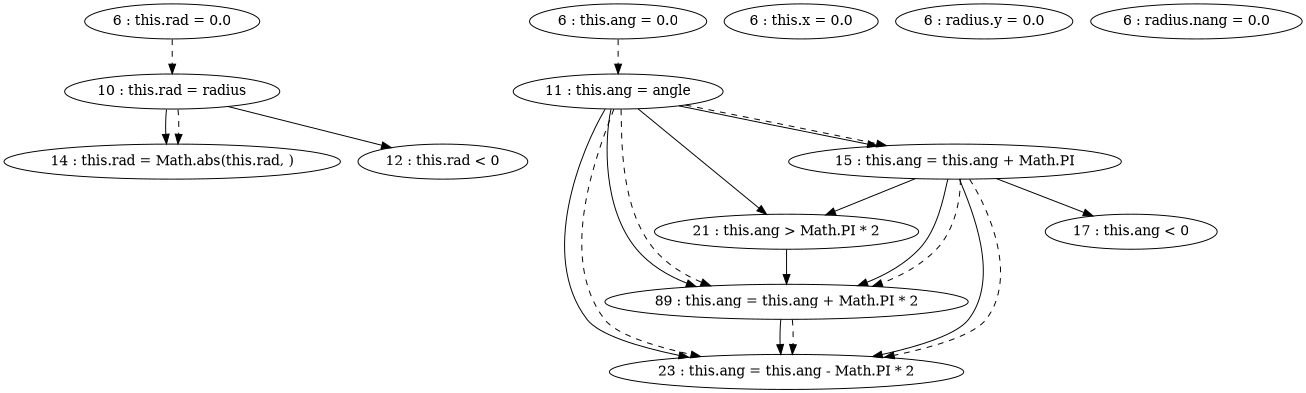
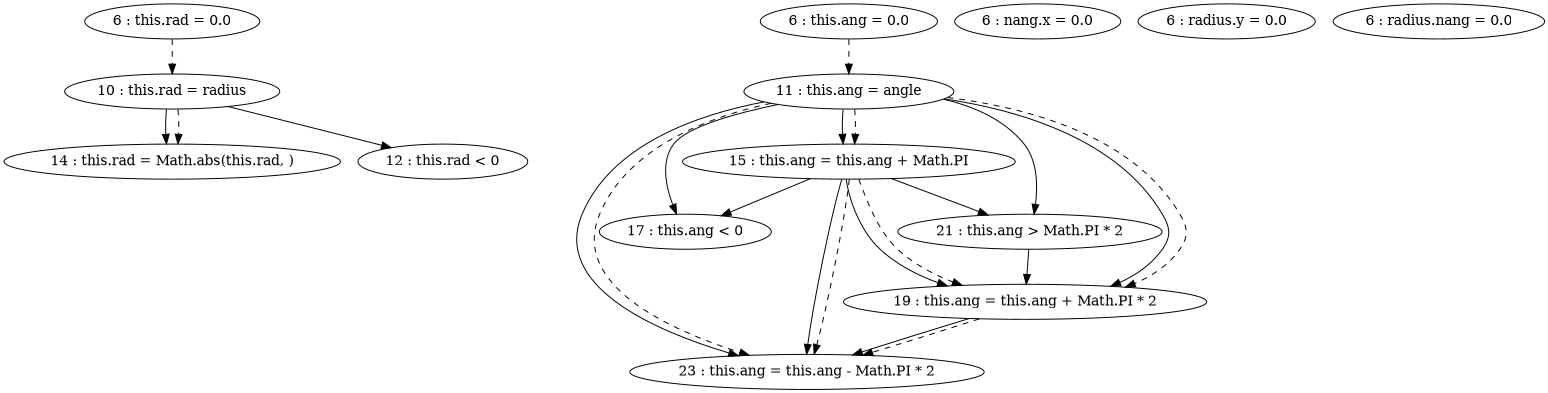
node "6 : this.x = 0.0": label "6 : this.x = 0.0" -> "6 : nang.x = 0.0"
edge "11 : this.ang = angle" -> "17 : this.ang < 0": added
node "89 : this.ang = this.ang + Math.PI * 2": label "89 : this.ang = this.ang + Math.PI * 2" -> "19 : this.ang = this.ang + Math.PI * 2"
